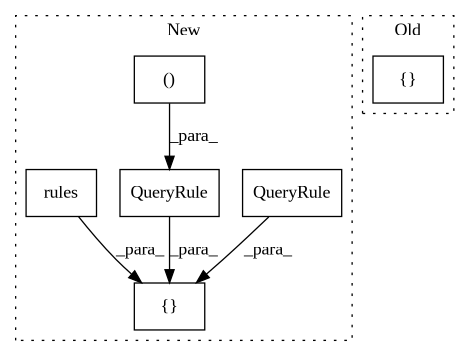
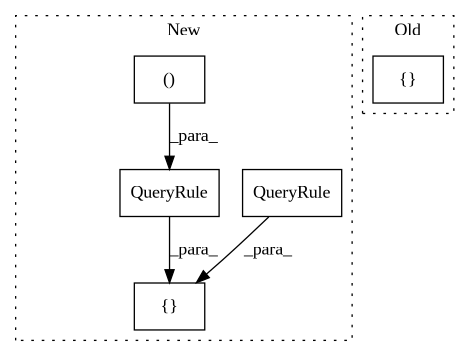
node "rules": removed
